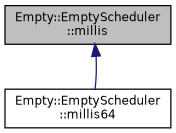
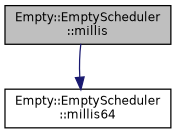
edge "Empty::EmptyScheduler ::millis64" -> "Empty::EmptyScheduler ::millis": reversed
